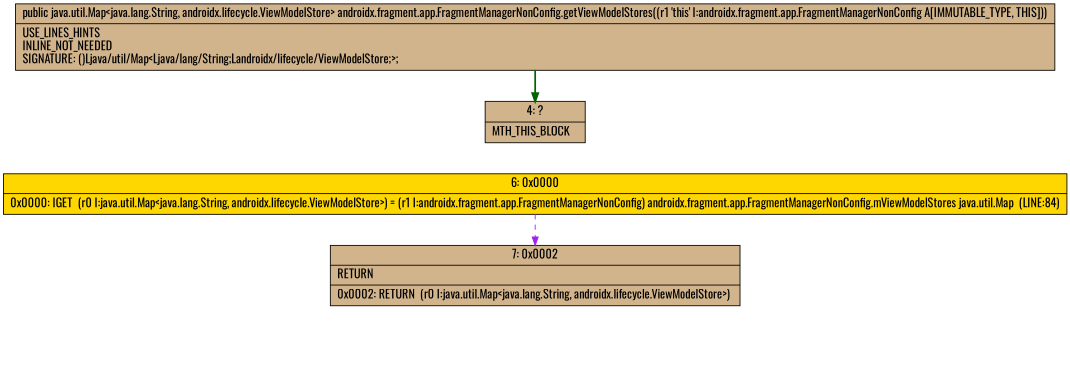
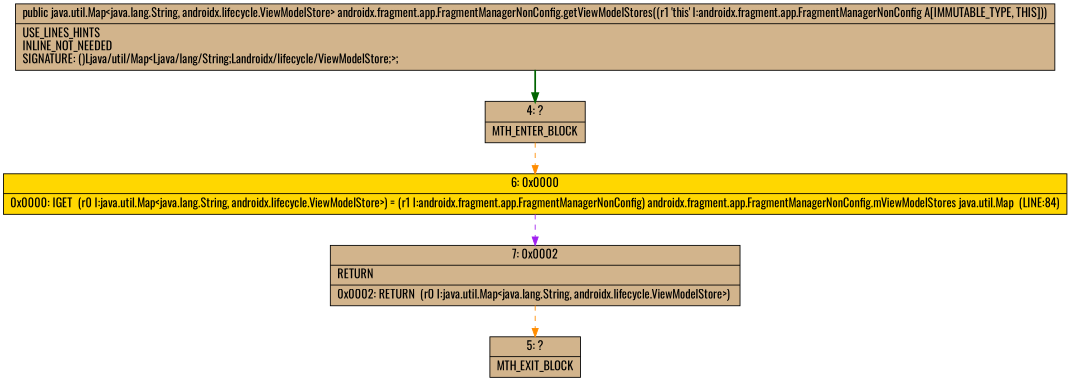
node "4: ?": text "MTH_THIS_BLOCK" -> "MTH_ENTER_BLOCK"
edge "4: ?" -> "6: 0x0000": added
node "5: ?": added
